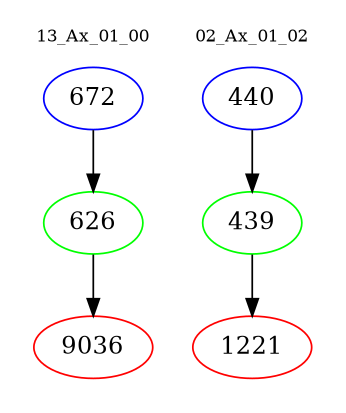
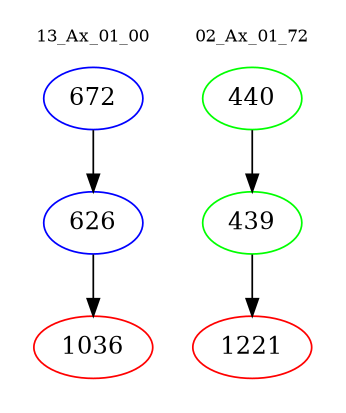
cluster "02_Ax_01_02": label "02_Ax_01_02" -> "02_Ax_01_72"
node "440": color blue -> green
node "626": color green -> blue
node "9036": label "9036" -> "1036"
